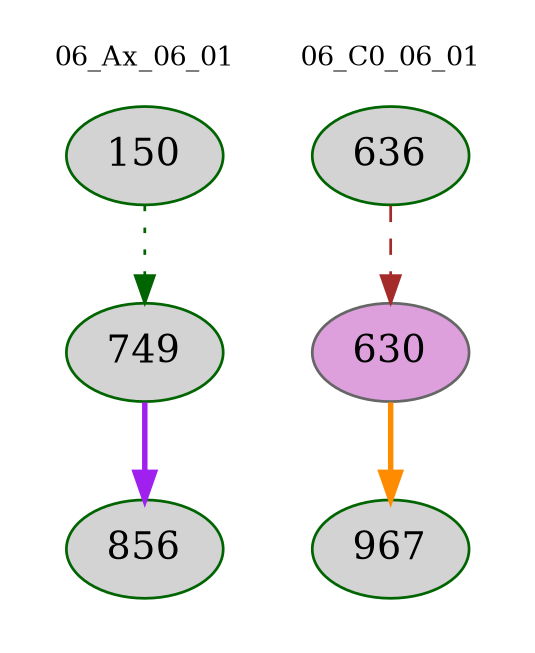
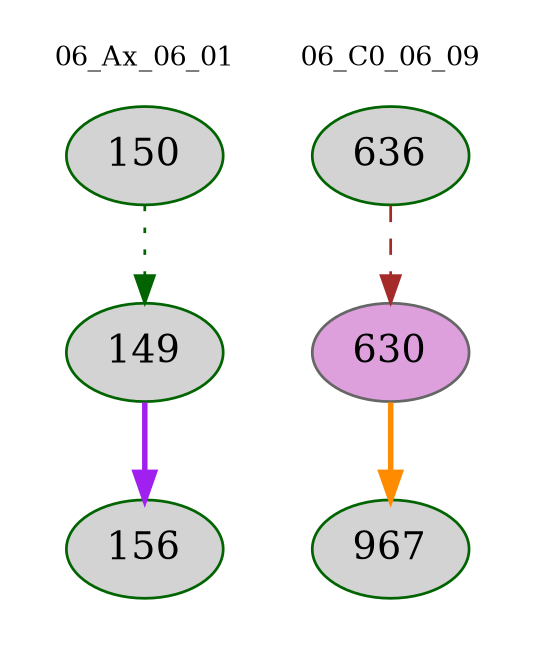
cluster "06_C0_06_01": label "06_C0_06_01" -> "06_C0_06_09"
node "749": label "749" -> "149"
node "856": label "856" -> "156"
